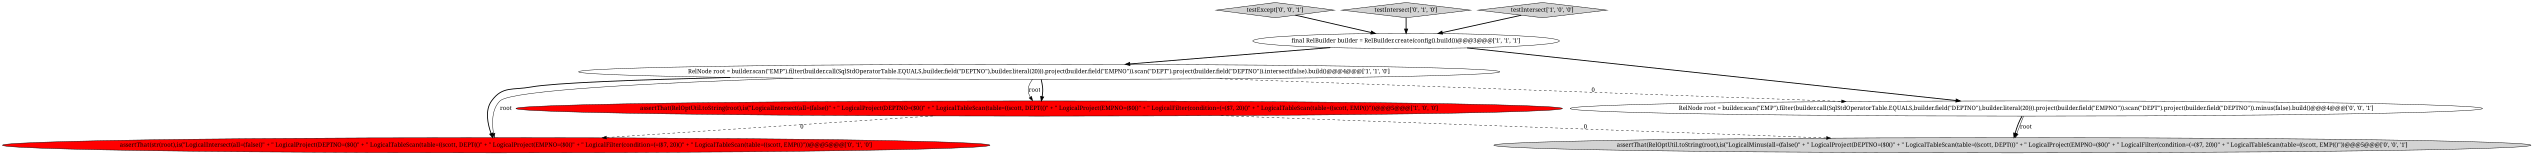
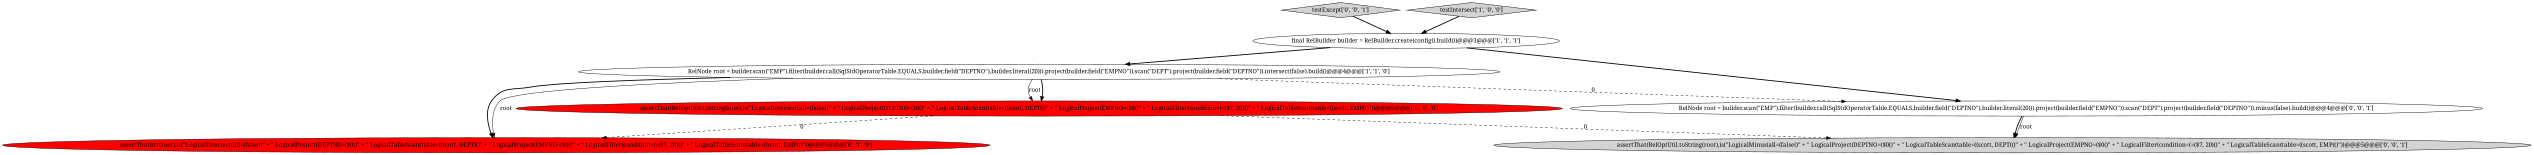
node "testIntersect['0', '1', '0']": removed
